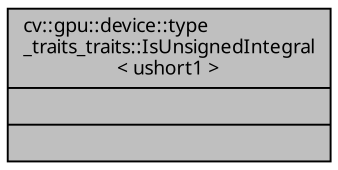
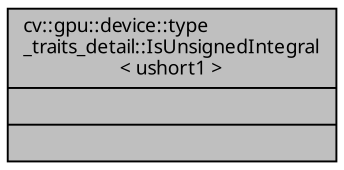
node "cv::gpu::device::type": text "_traits_traits::IsUnsignedIntegral" -> "_traits_detail::IsUnsignedIntegral"
